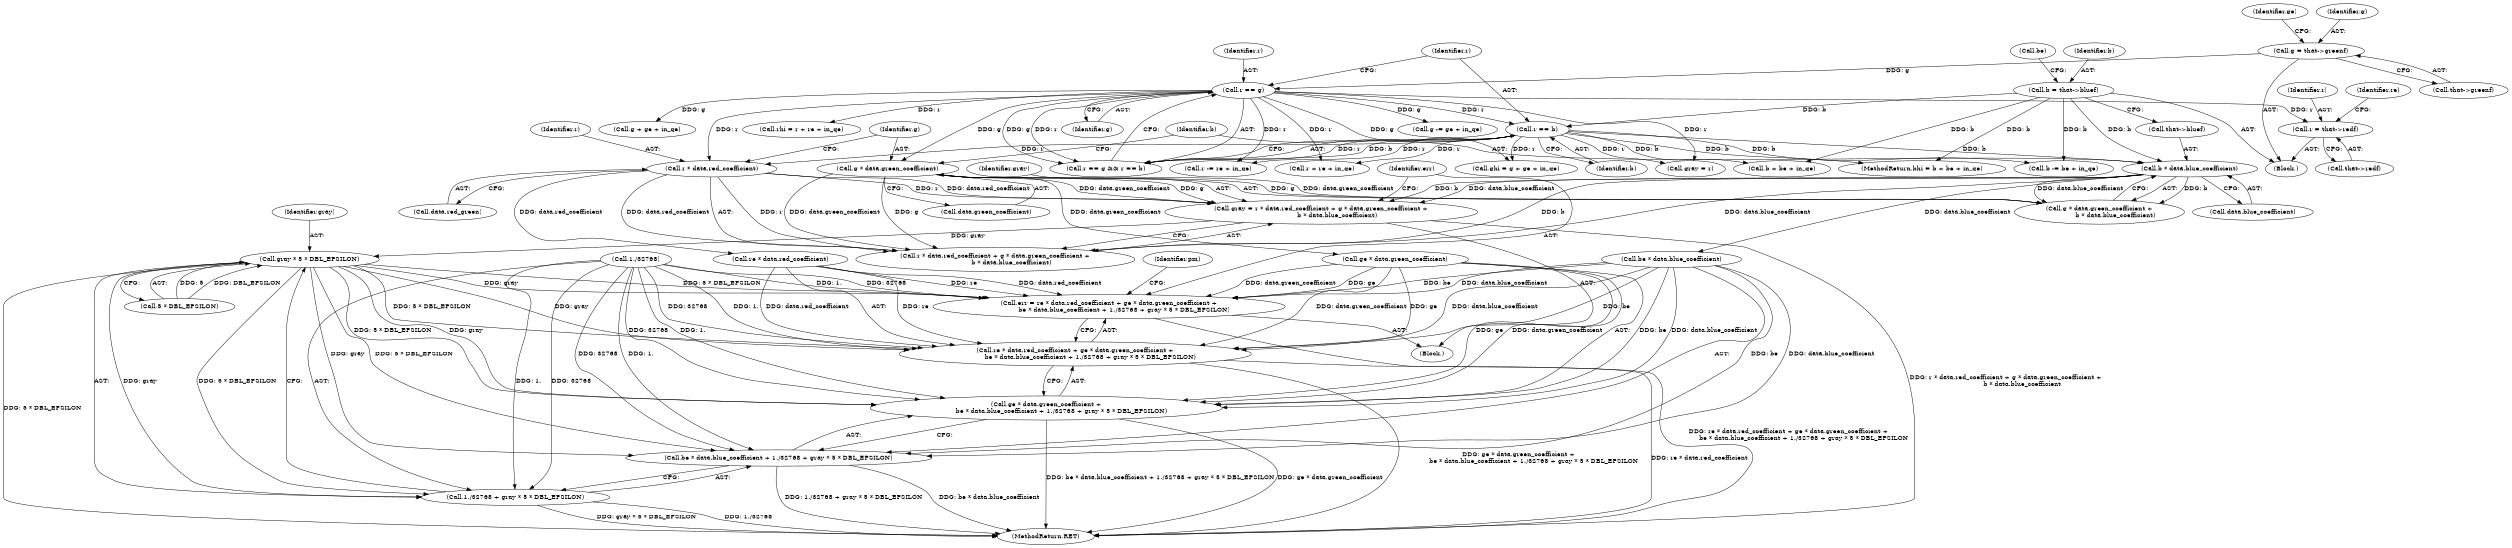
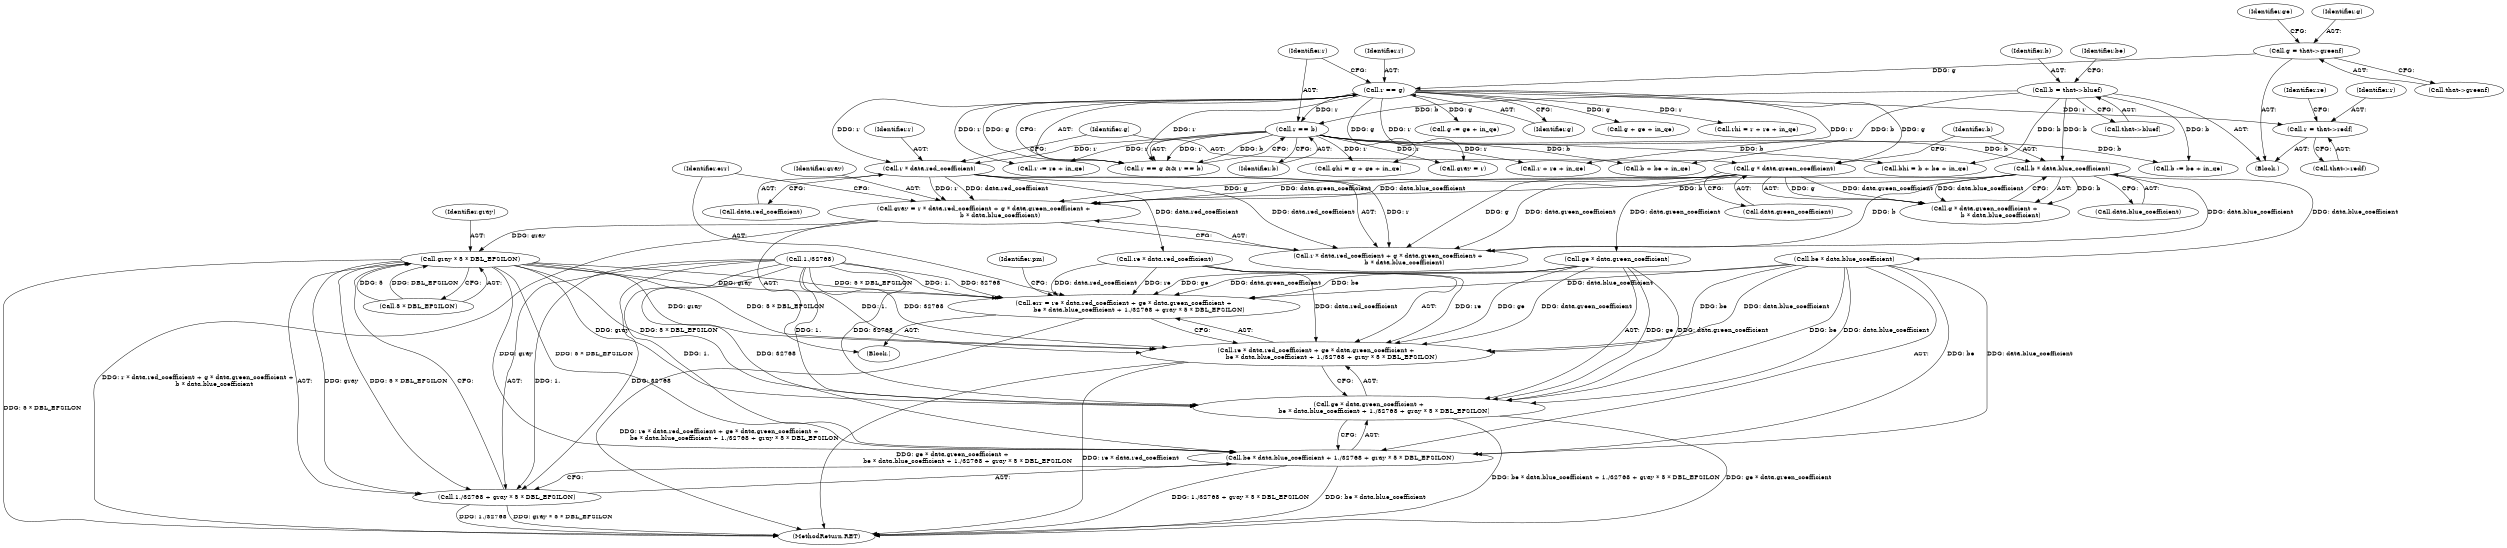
node "(Call,be)": label "(Call,be)" -> "(Identifier,be)"
edge "(Call,that->bluef)" -> "(Call,b * data.blue_coefficient)": now "(Call,that->bluef)" -> "(Call,b = that->bluef)"
node "(MethodReturn,bhi = b + be + in_qe)": label "(MethodReturn,bhi = b + be + in_qe)" -> "(Call,bhi = b + be + in_qe)"
node "(Call,data.red_green)": label "(Call,data.red_green)" -> "(Call,data.red_coefficient)"
